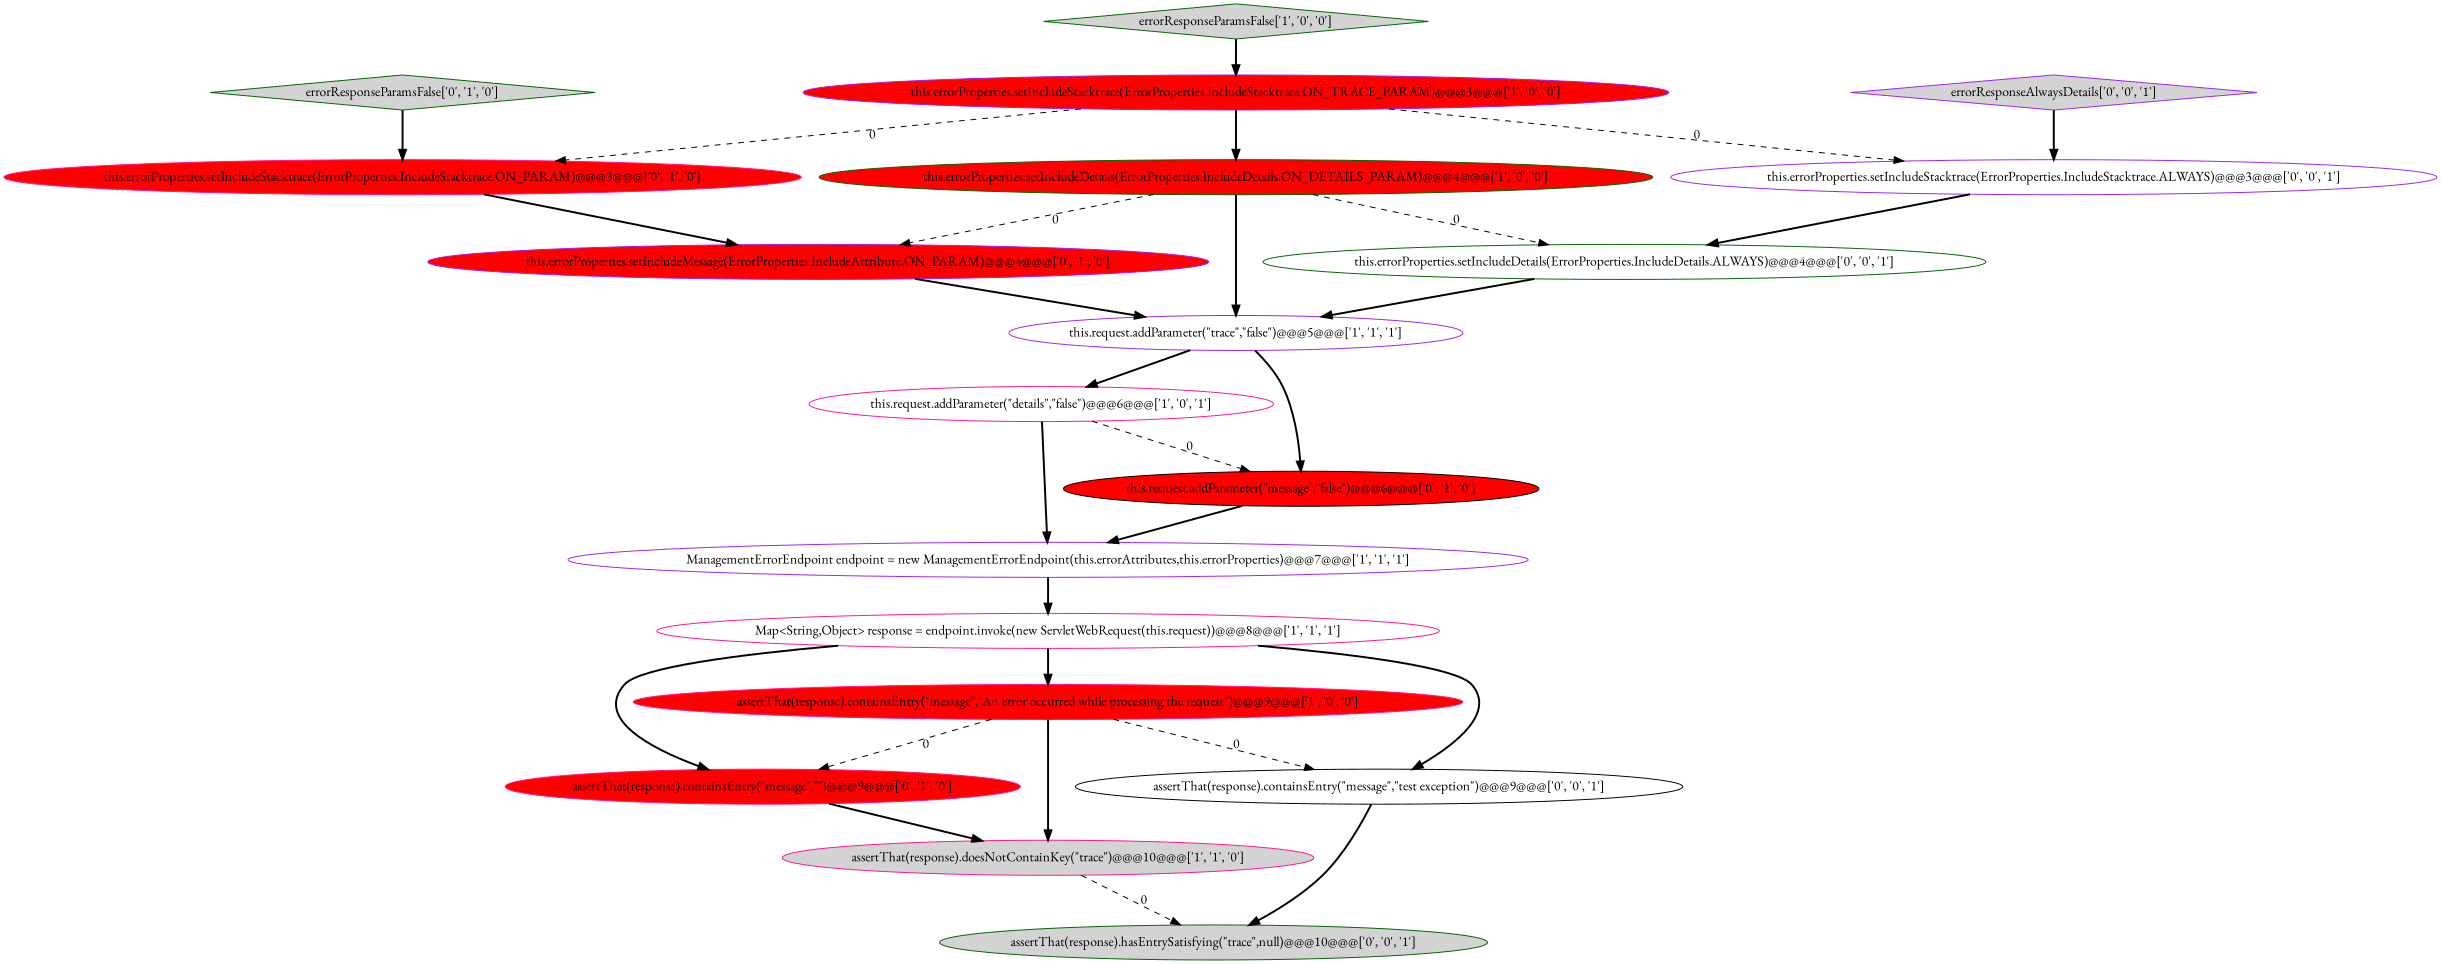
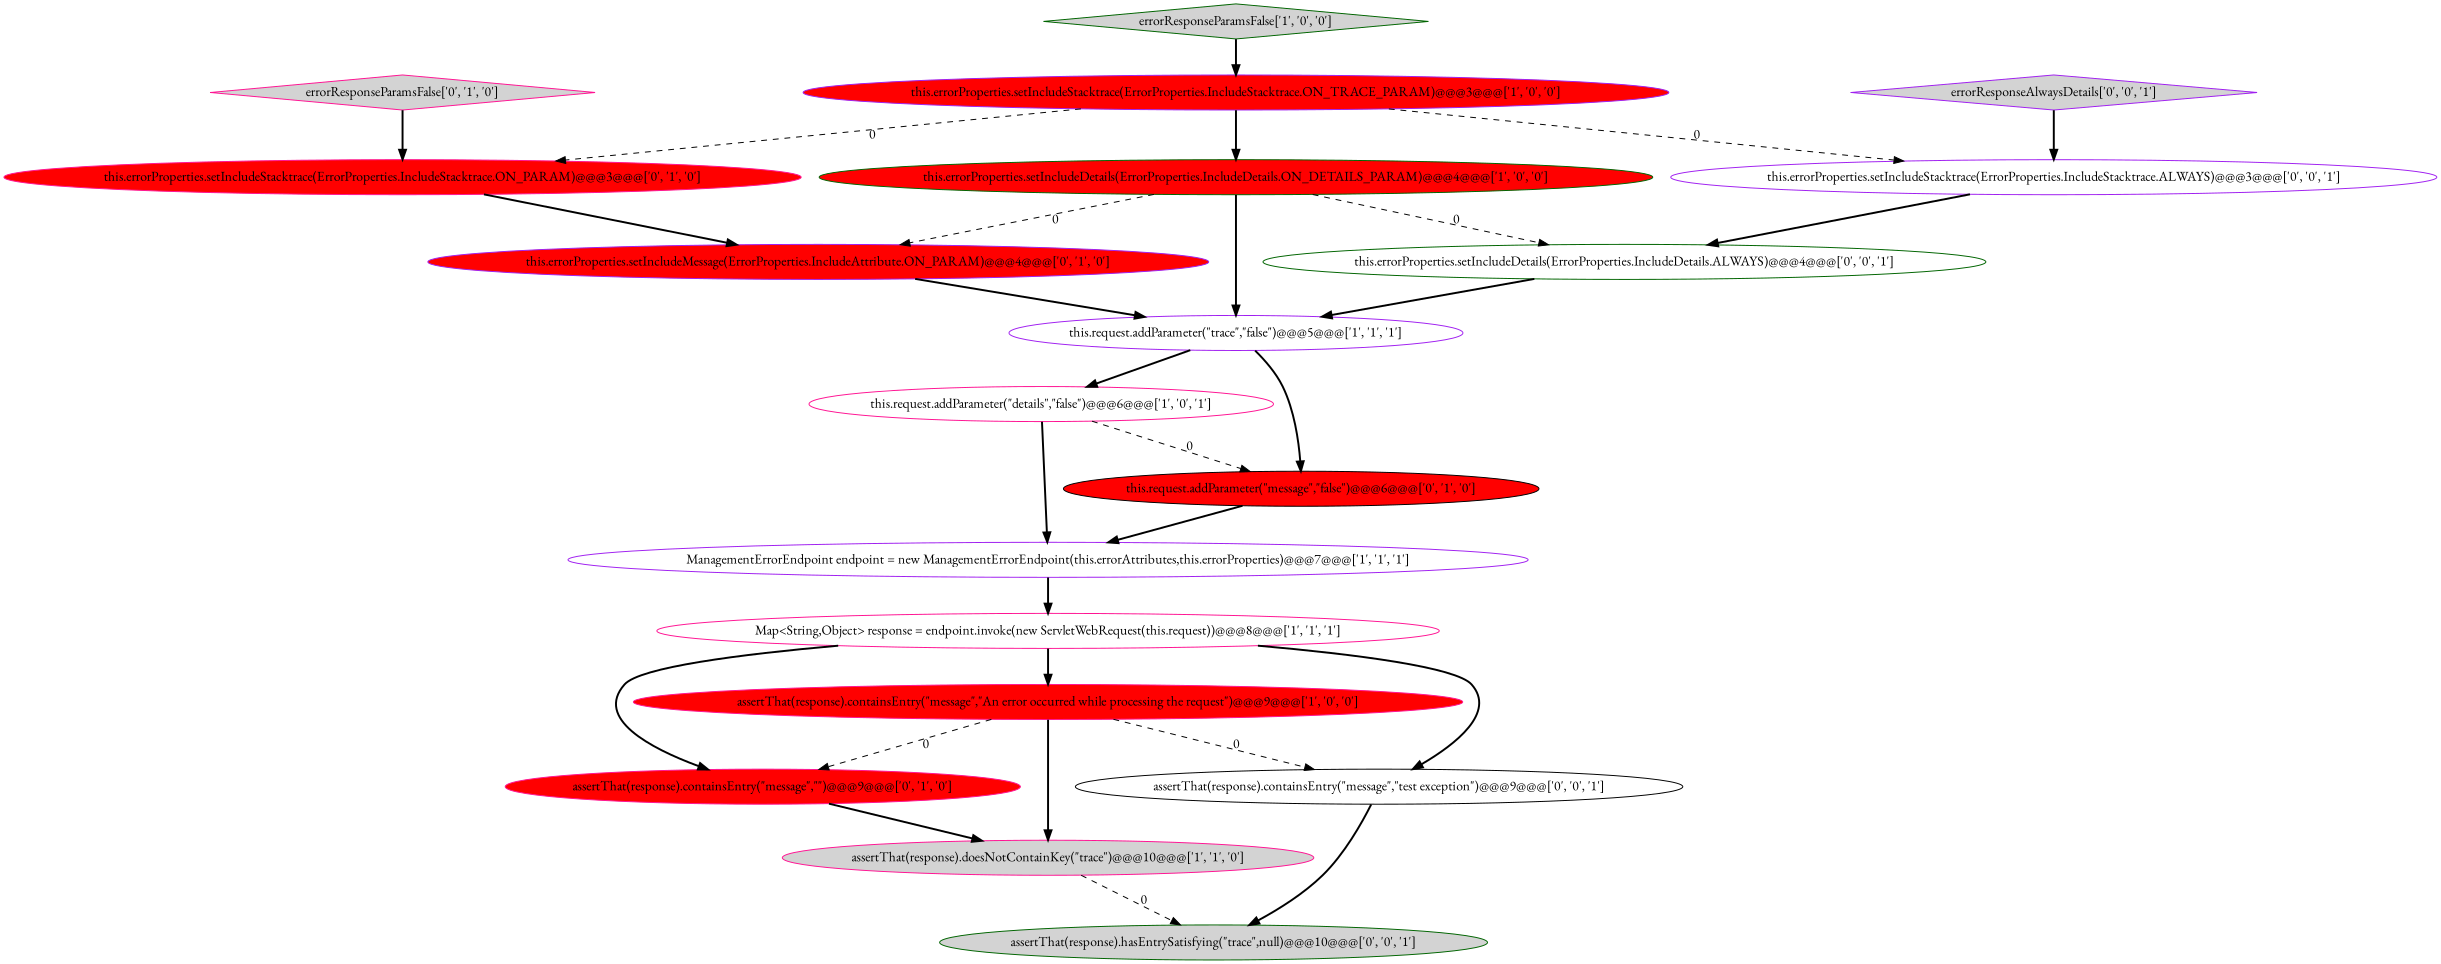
node "errorResponseParamsFalse['0', '1', '0']": color darkgreen -> deeppink
